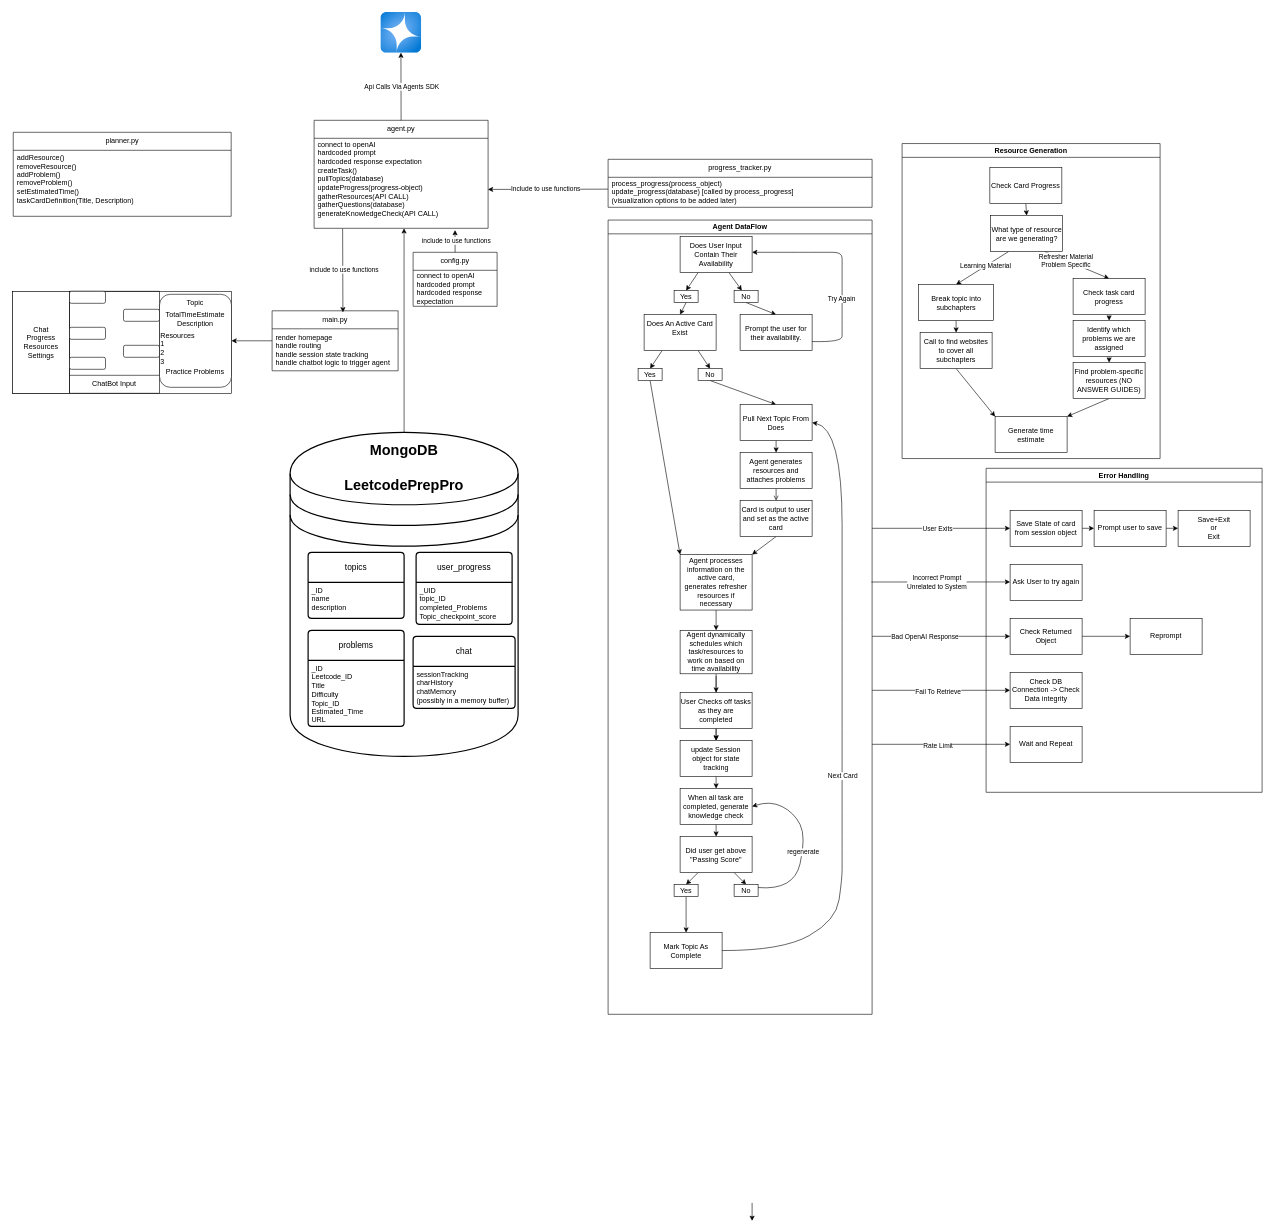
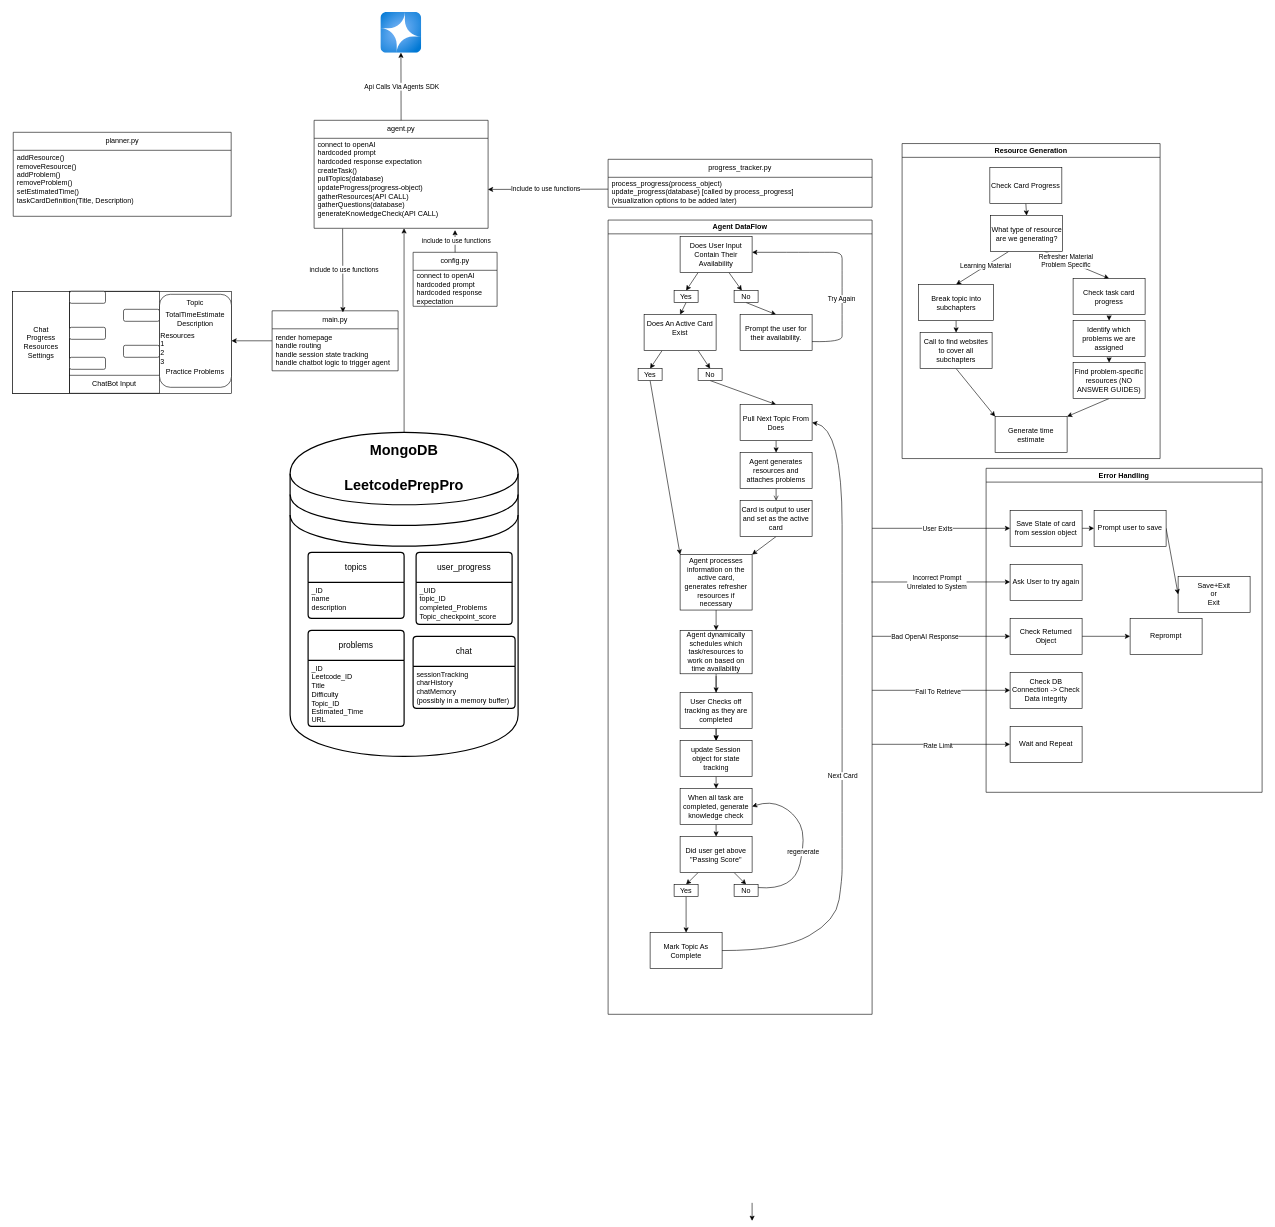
node "Save+Exit or Exit": moved (1214, 528) -> (1214, 594)
node "User Checks off tasks as they are completed": label "User Checks off tasks as they are completed" -> "User Checks off tracking as they are completed"
